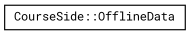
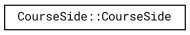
node "CourseSide::OfflineData": label "CourseSide::OfflineData" -> "CourseSide::CourseSide"
